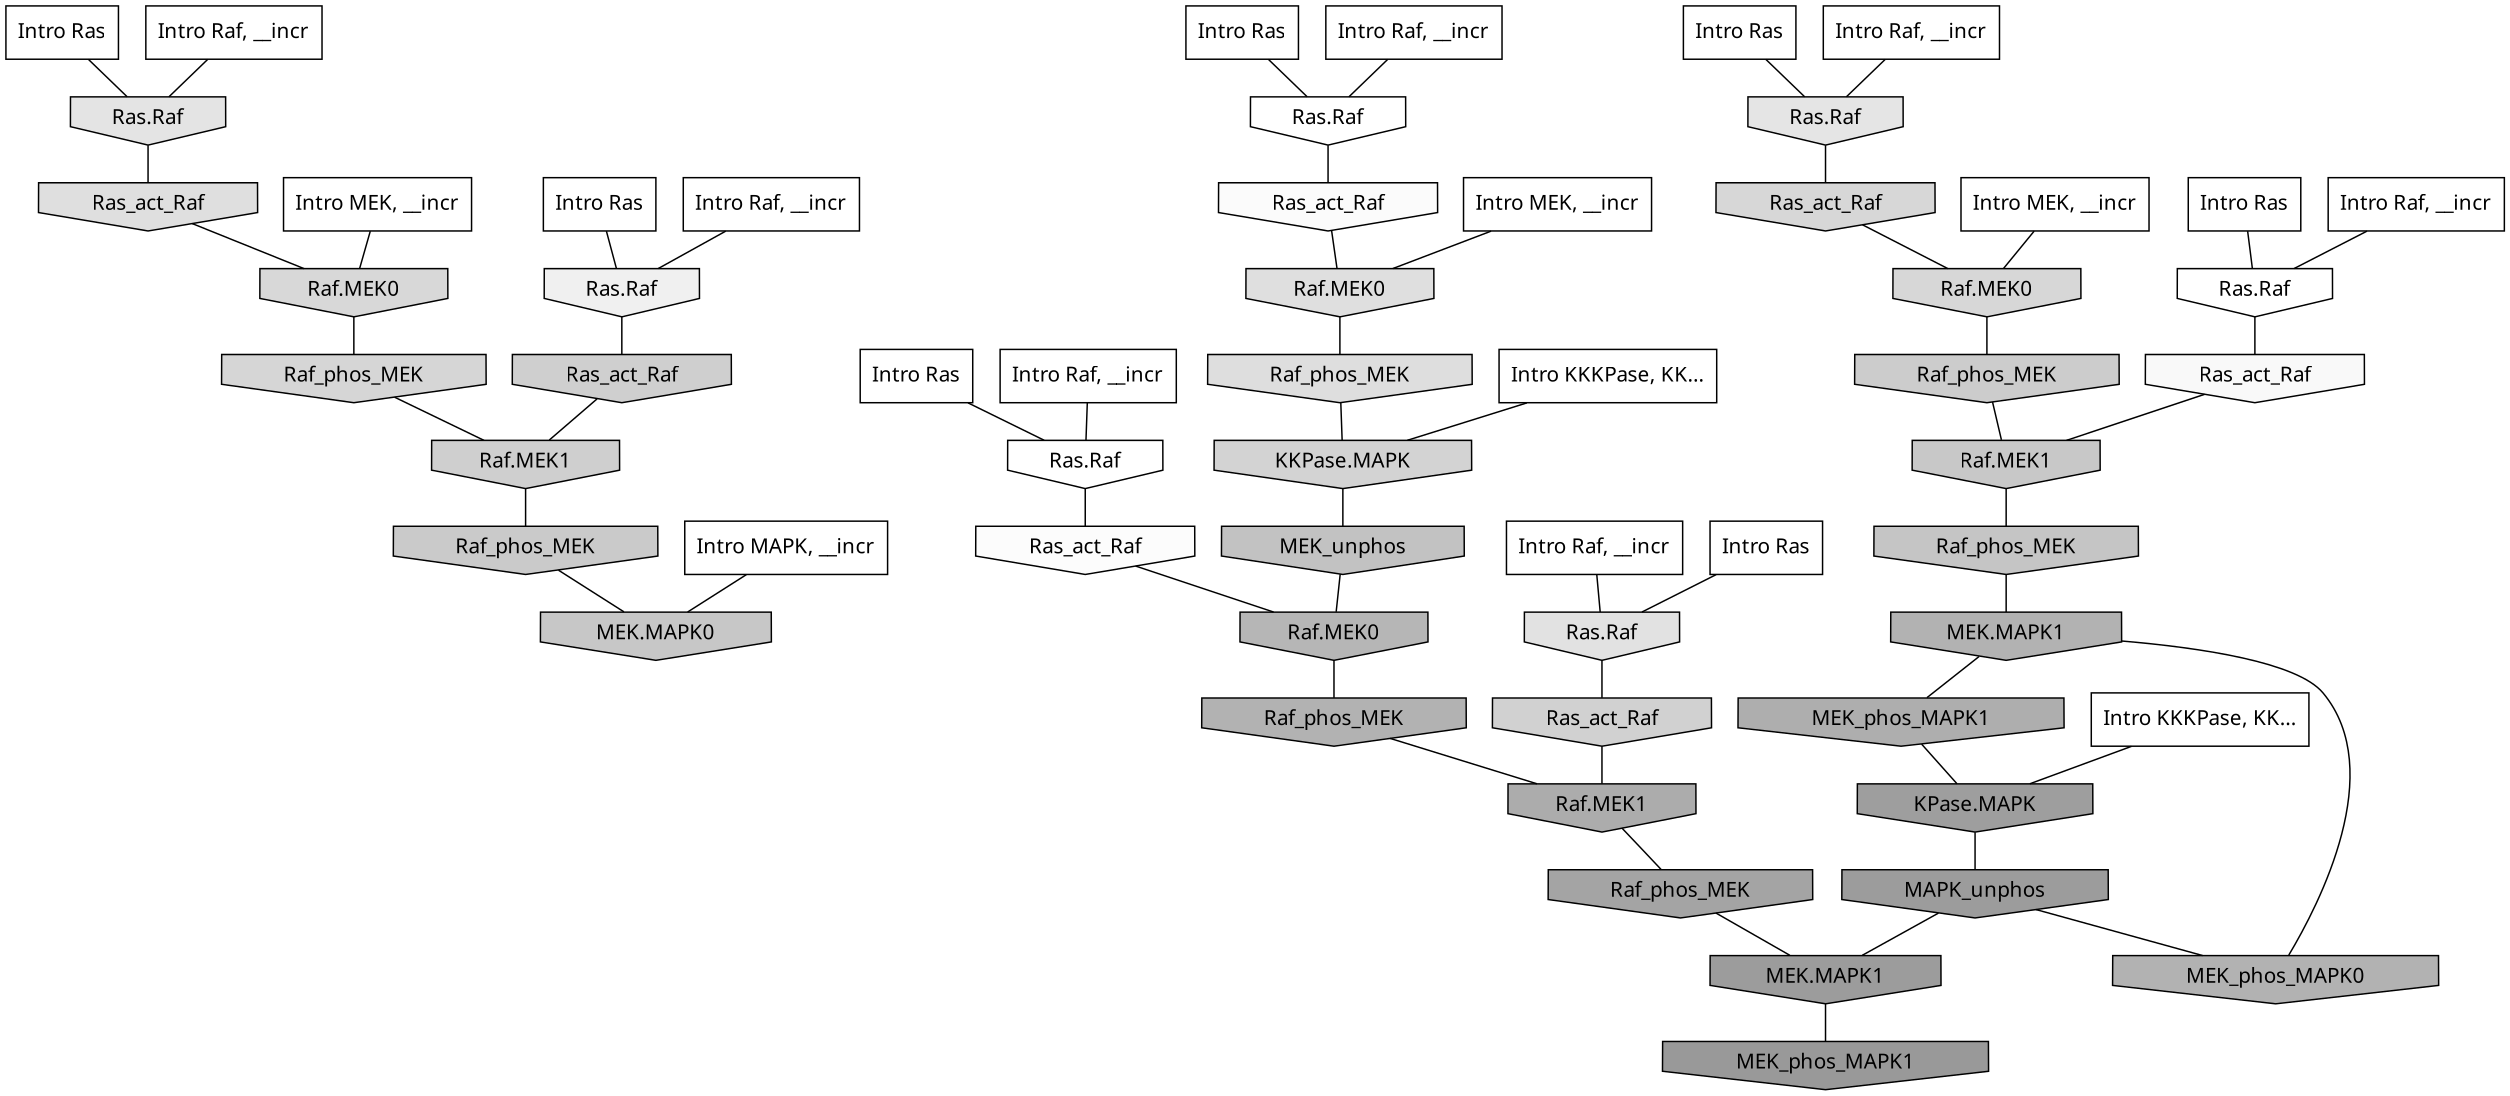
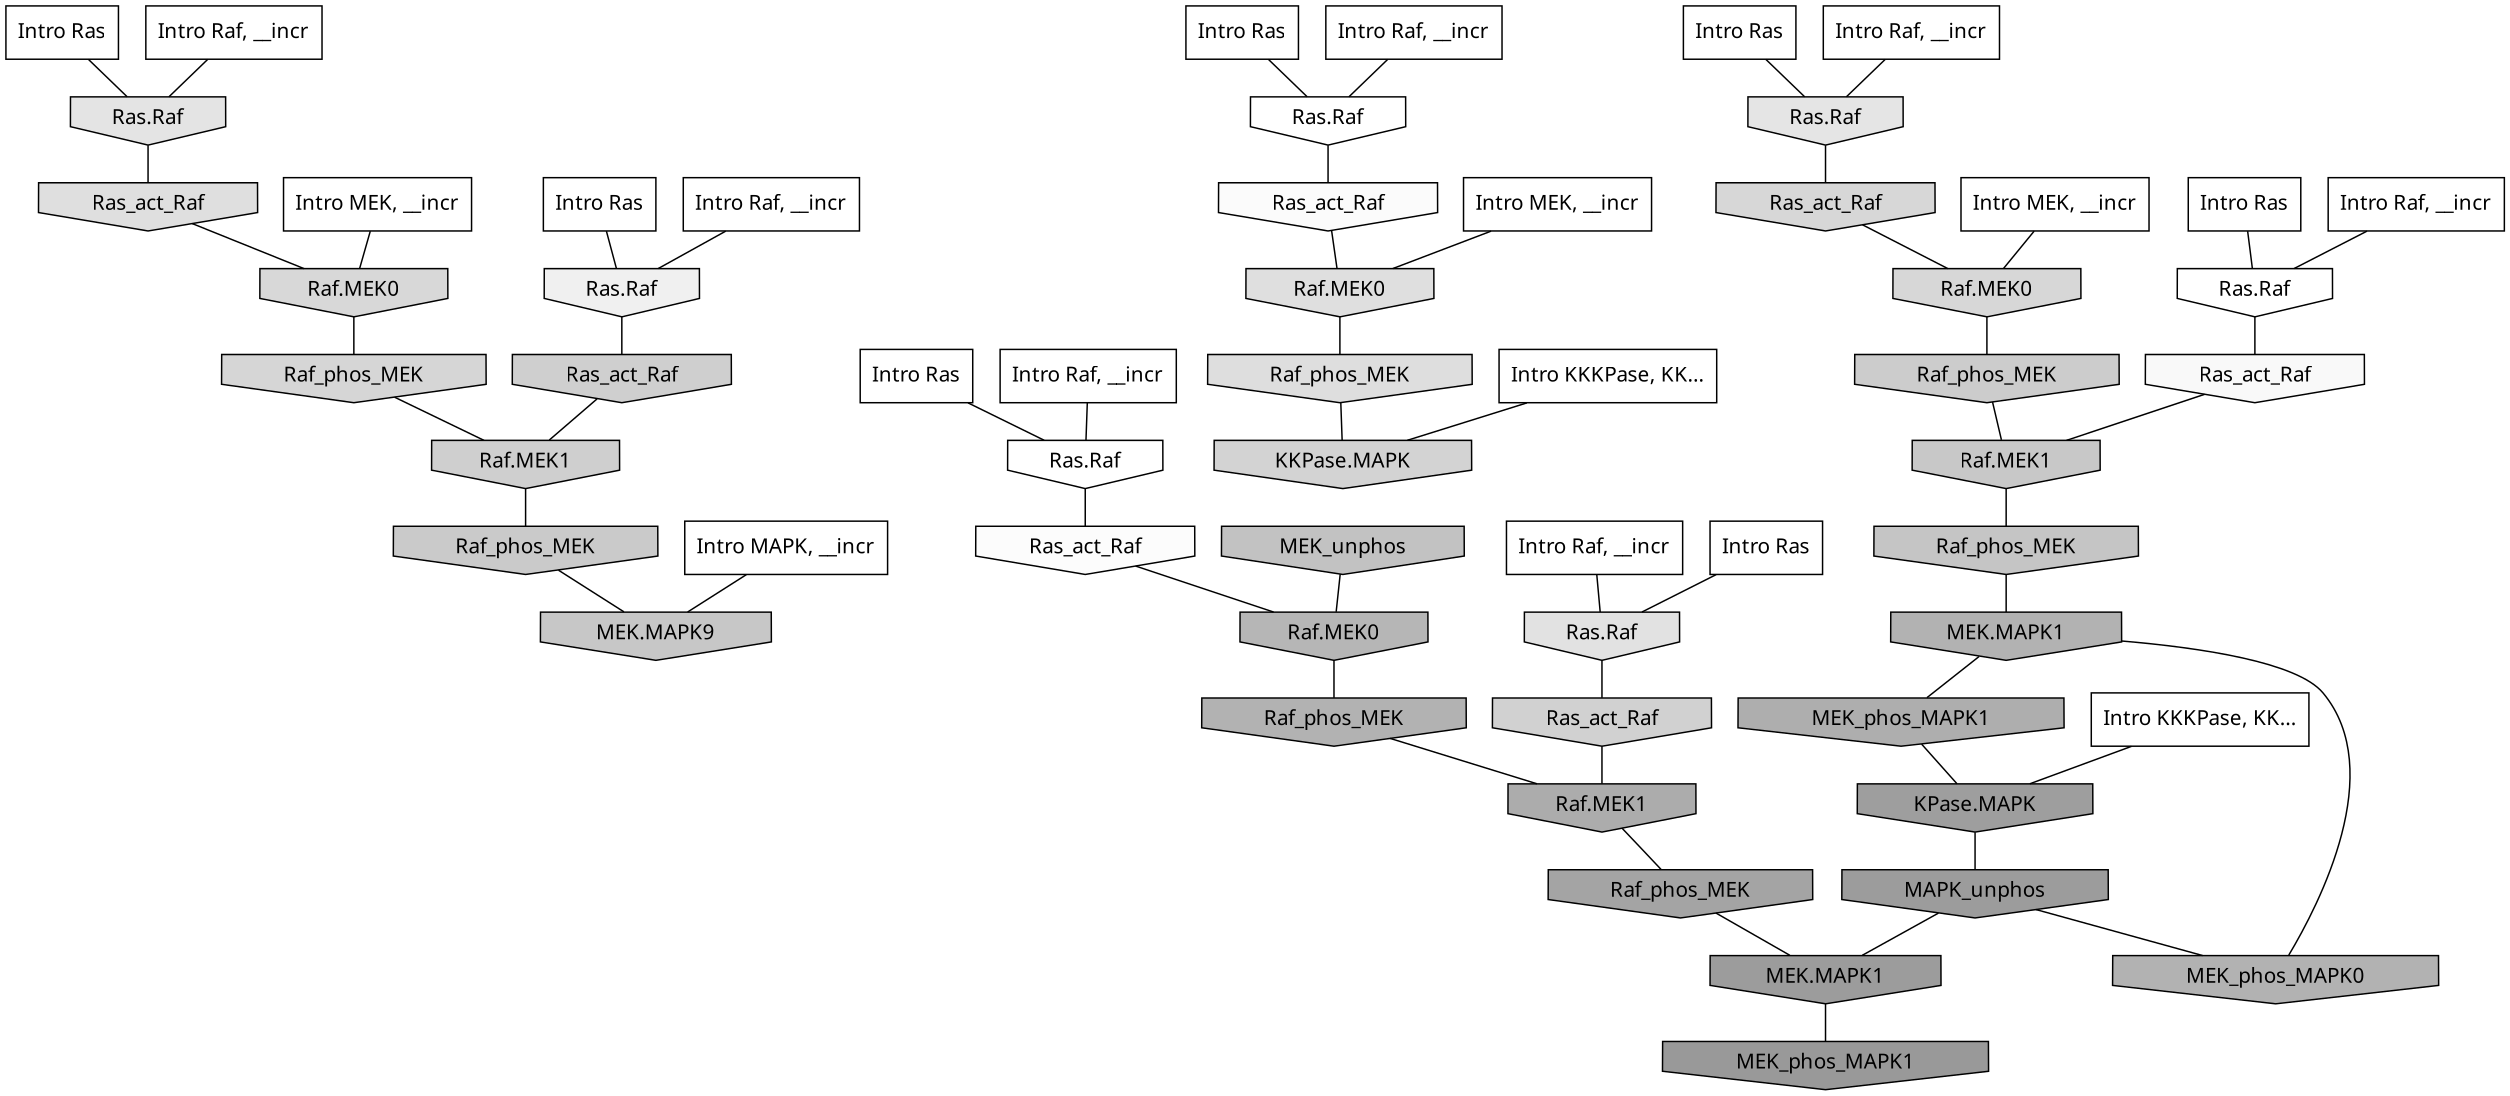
edge "KKPase.MAPK" -- "MEK_unphos": removed
node "MEK.MAPK0": label "MEK.MAPK0" -> "MEK.MAPK9"
